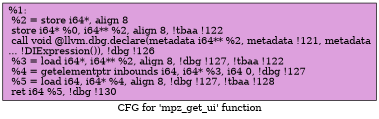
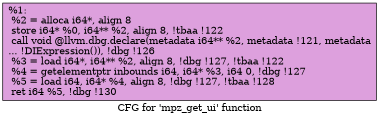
node "%1:": text "%2 = store i64*, align 8" -> "%2 = alloca i64*, align 8"
